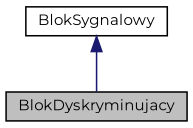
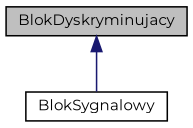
edge "BlokDyskryminujacy" -> "BlokSygnalowy": reversed
